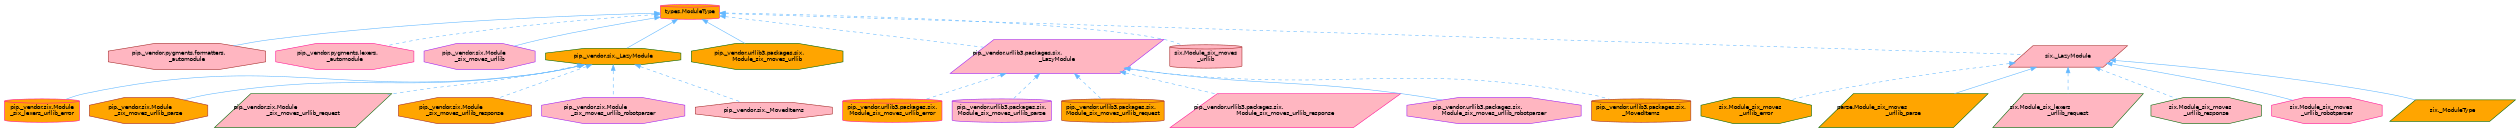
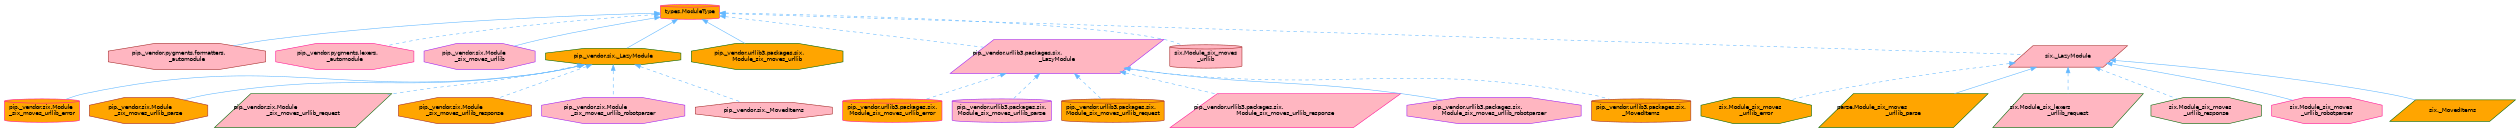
node "pip._vendor.six.Module _six_lexers_urllib_error": label "pip._vendor.six.Module _six_lexers_urllib_error" -> "pip._vendor.six.Module _six_moves_urllib_error"
node "six._ModuleType": label "six._ModuleType" -> "six._MovedItems"
